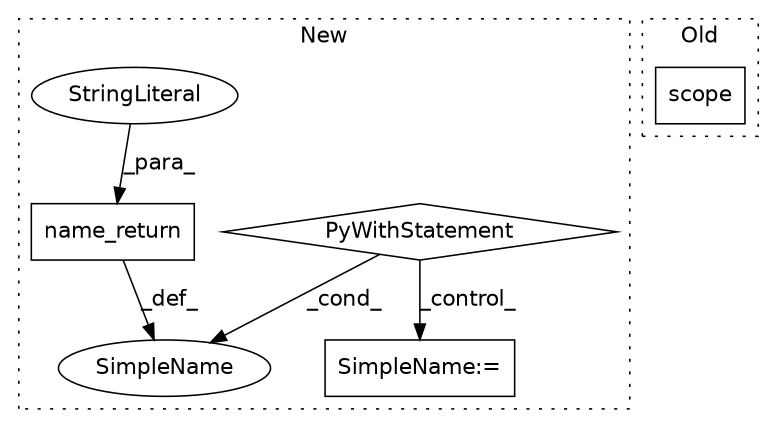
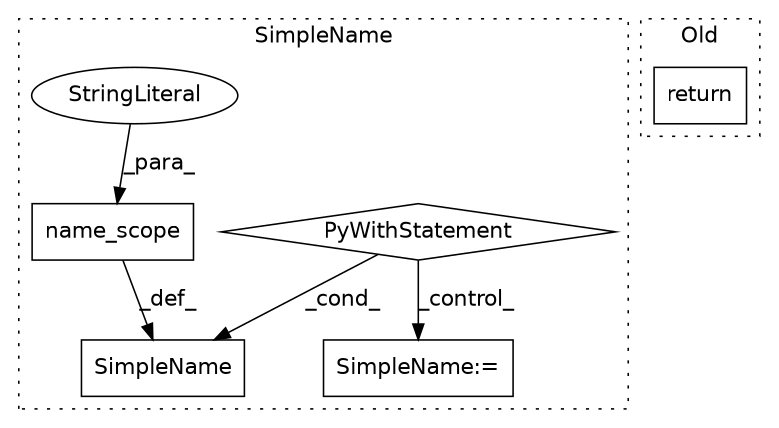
cluster "New": label "New" -> "SimpleName"
node "scope": label "scope" -> "return"
node "name_return": label "name_return" -> "name_scope"
node "SimpleName": shape ellipse -> box
